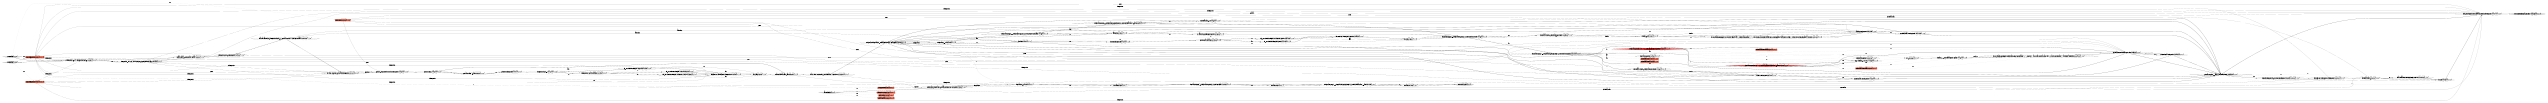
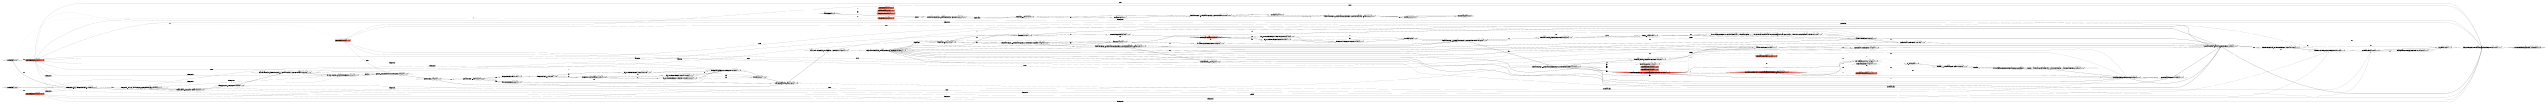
node "expression.equals(Metadata.ALL)@@@43@@@['1', '1', '0']": fillcolor white -> tomato
node "return Index.EMPTY_ARRAY@@@33@@@['1', '1', '0']": added
